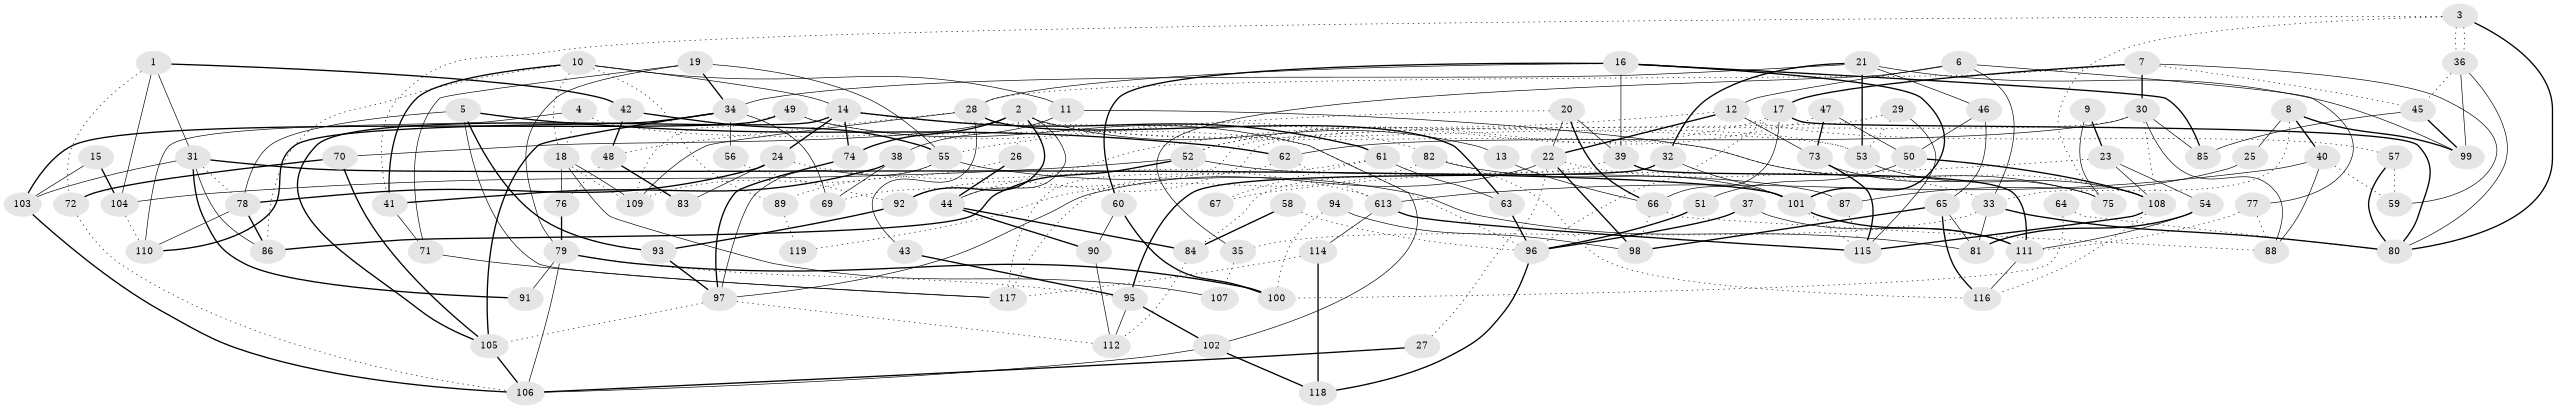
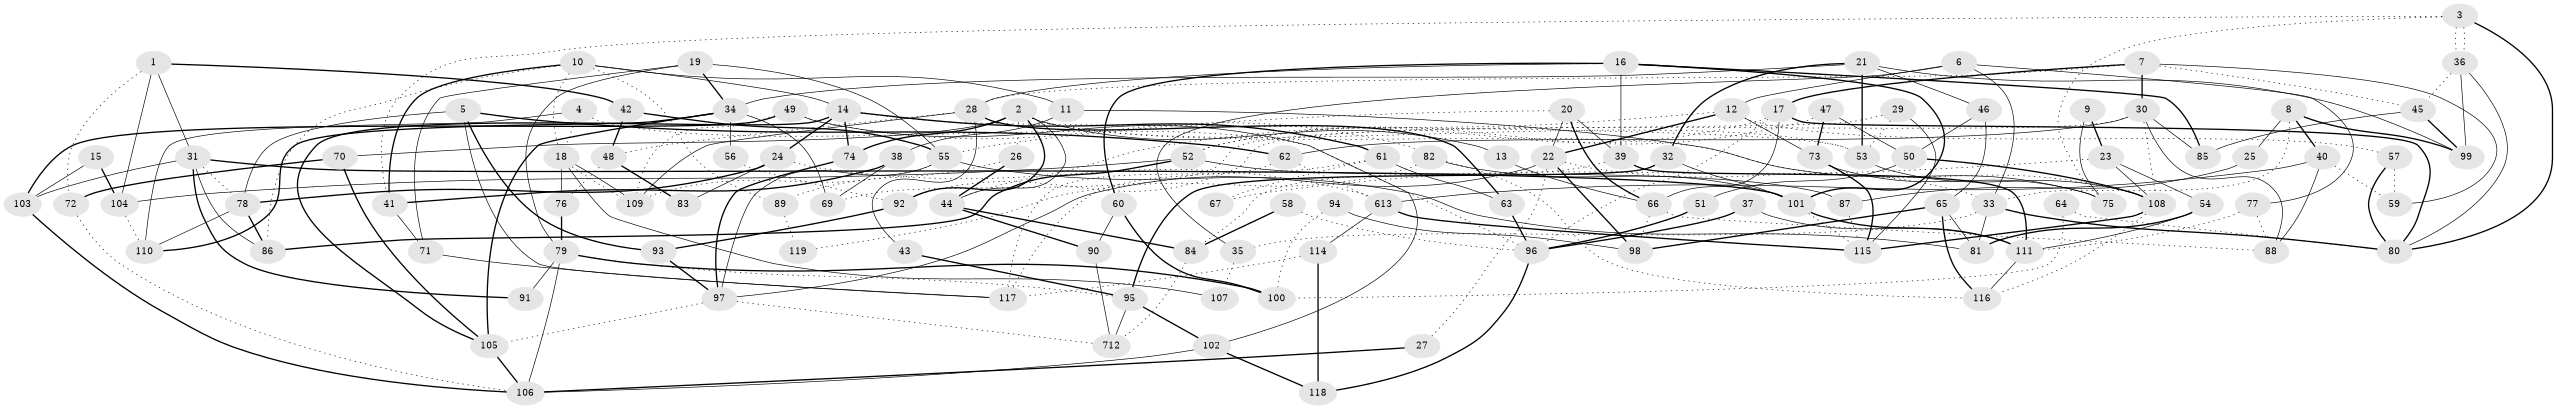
node "112": label "112" -> "712"
